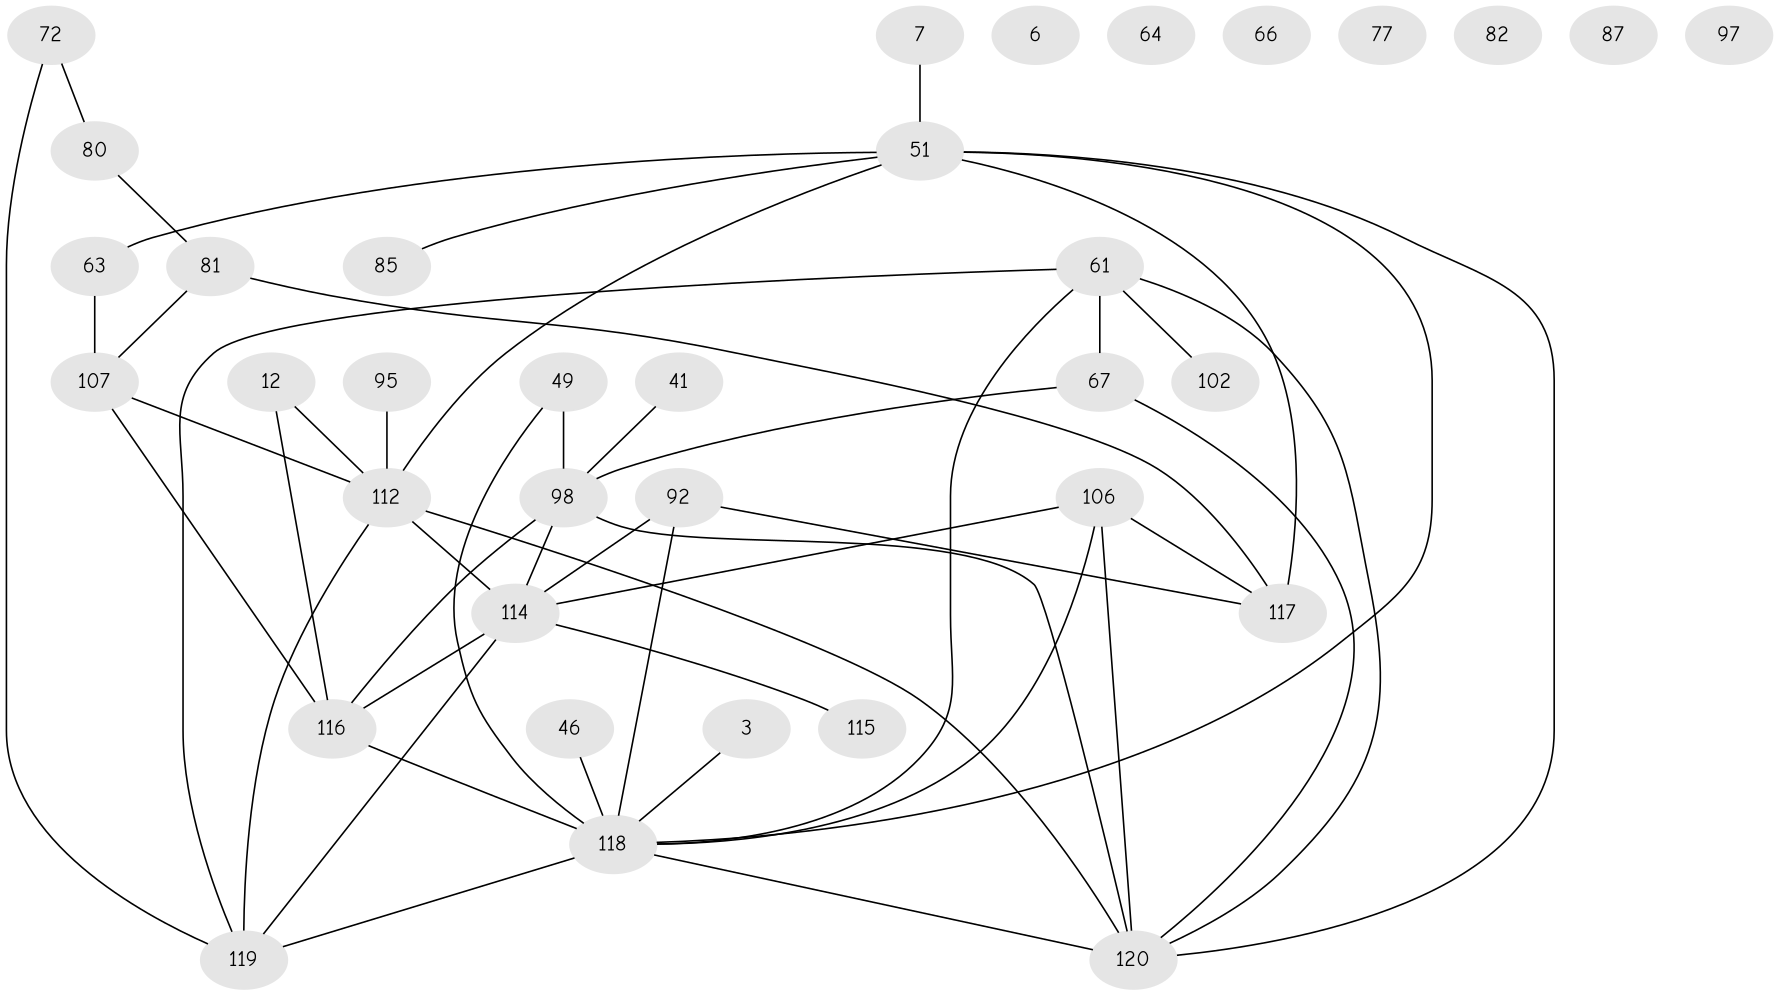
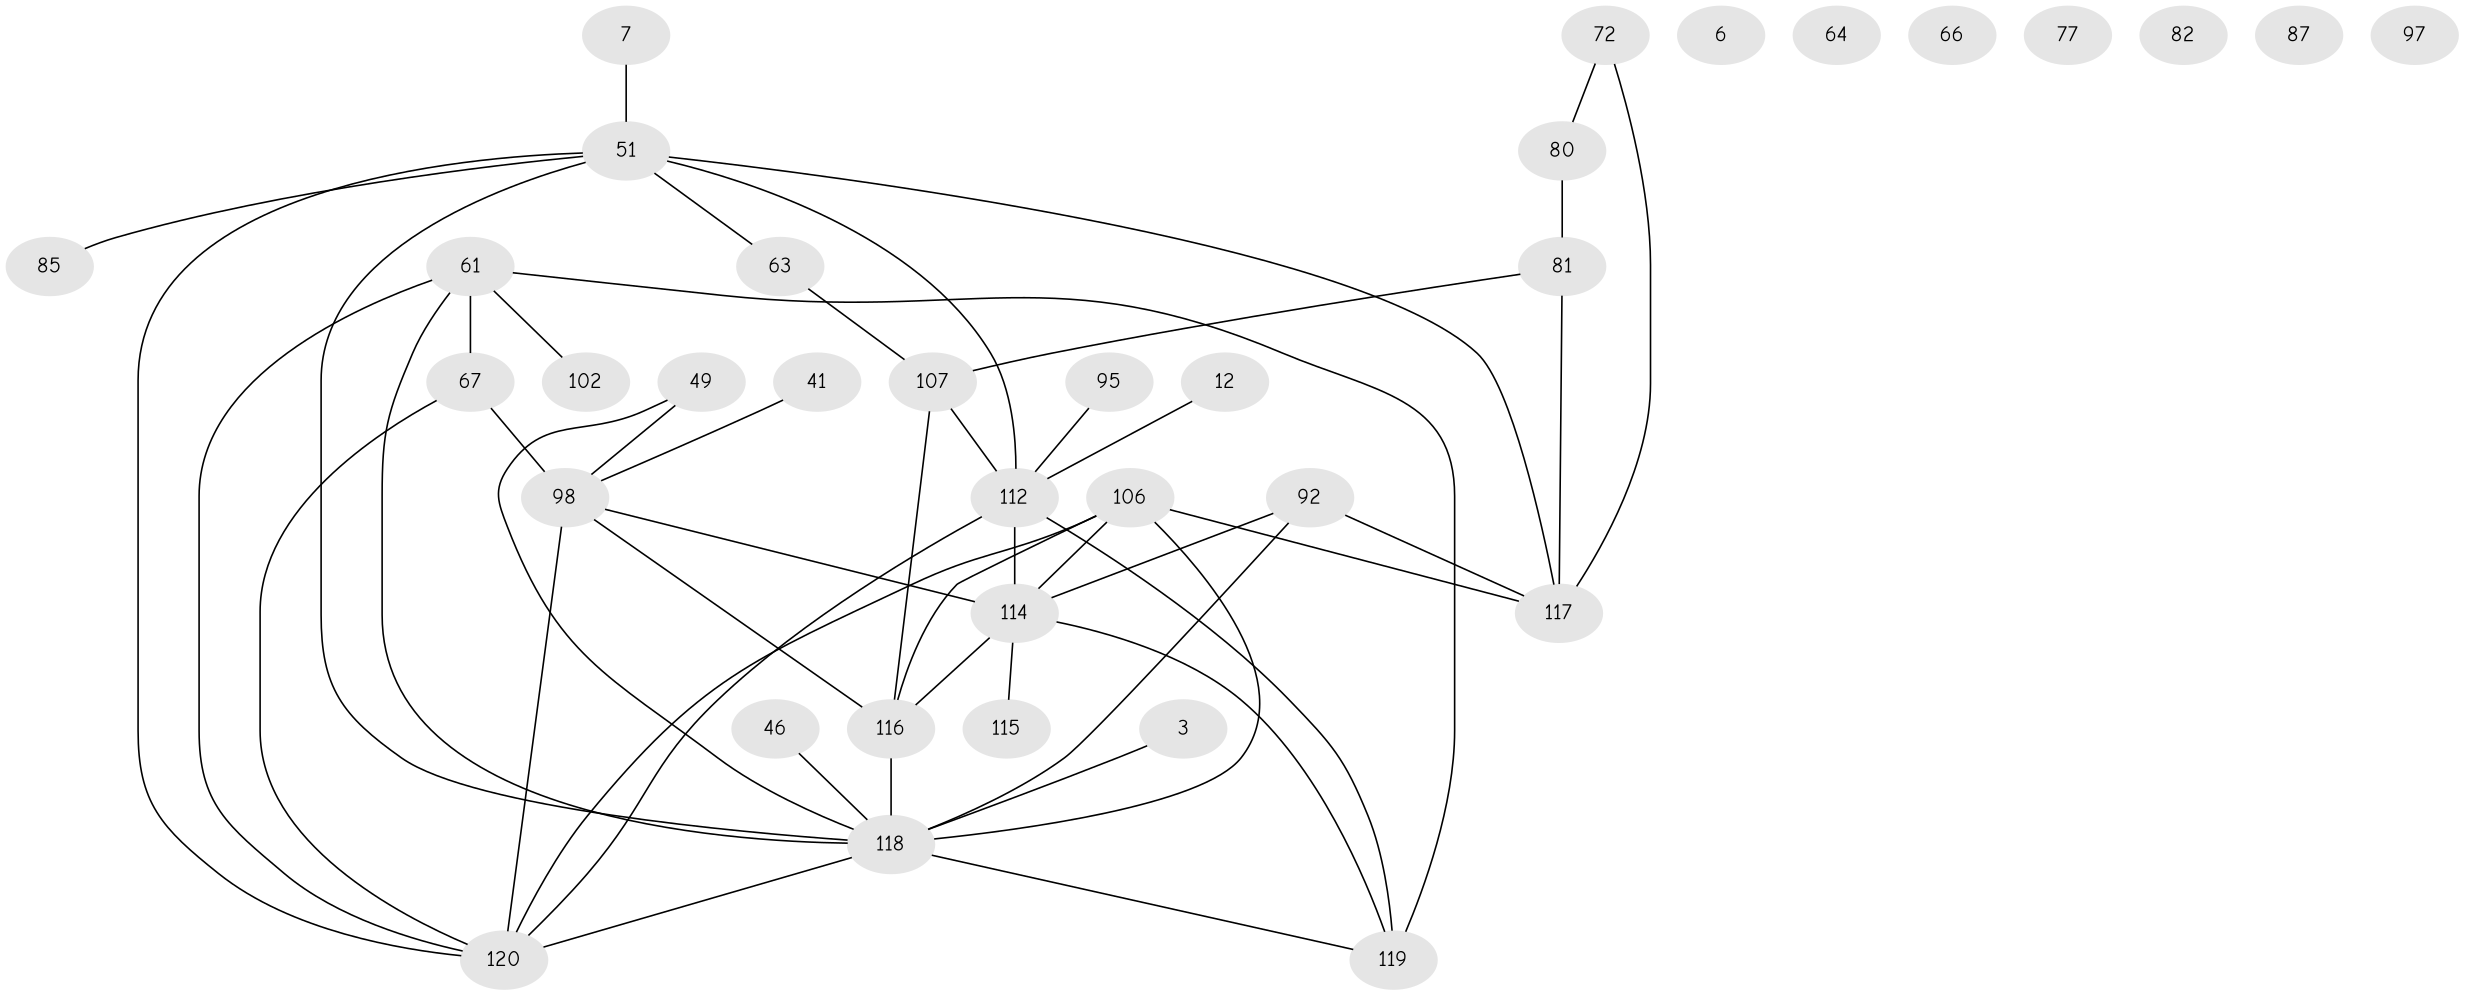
edge "72" -- "119": now "72" -- "117"
edge "12" -- "116": now "106" -- "116"
